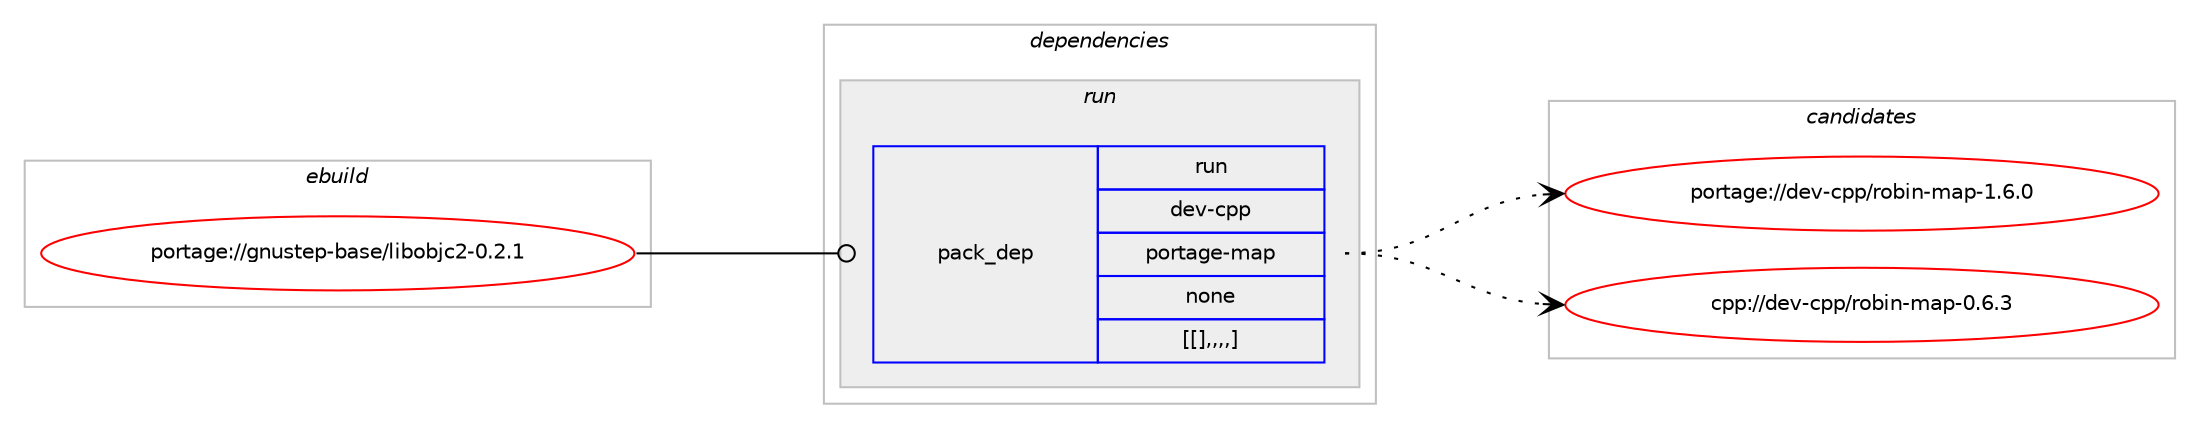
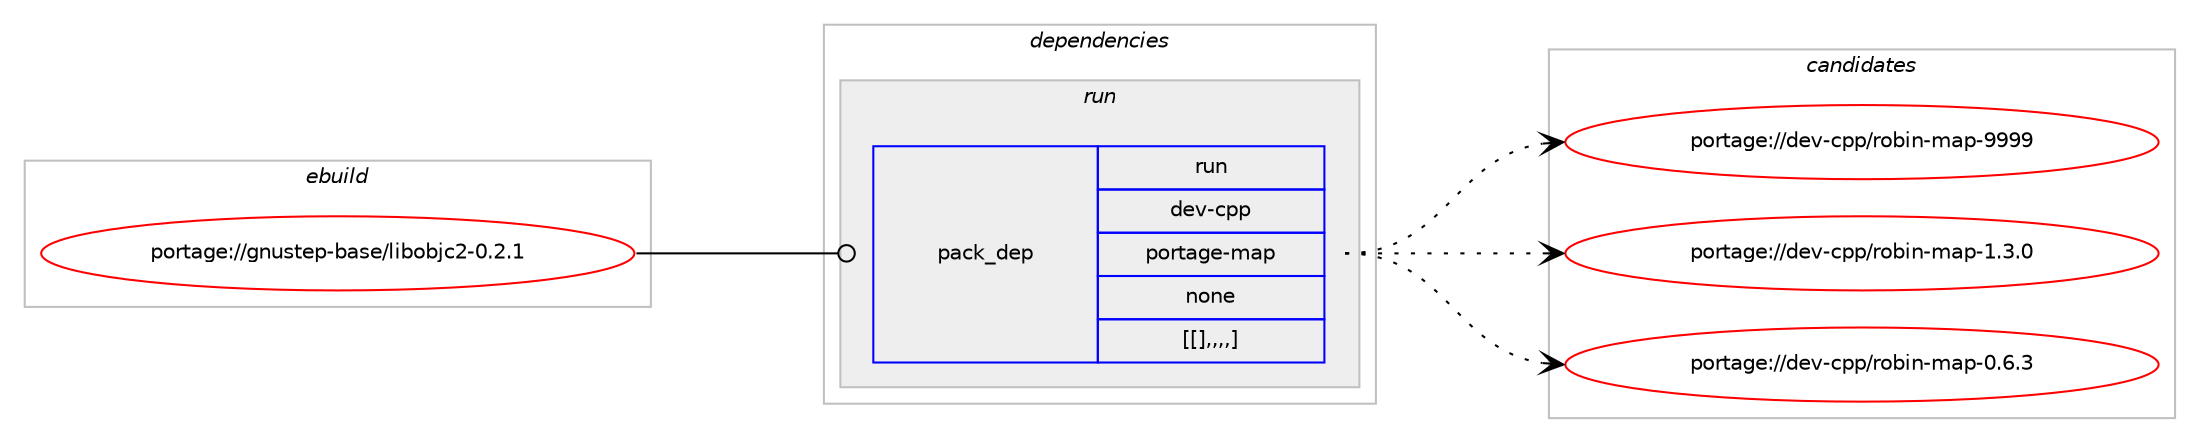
node "portage://dev-cpp/robin-map-9999": added
node "portage://dev-cpp/robin-map-1.6.0": label "portage://dev-cpp/robin-map-1.6.0" -> "portage://dev-cpp/robin-map-1.3.0"
node "cpp://dev-cpp/robin-map-0.6.3": label "cpp://dev-cpp/robin-map-0.6.3" -> "portage://dev-cpp/robin-map-0.6.3"
